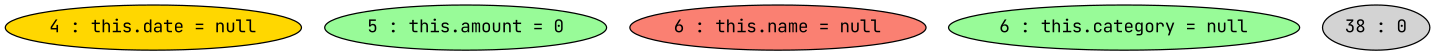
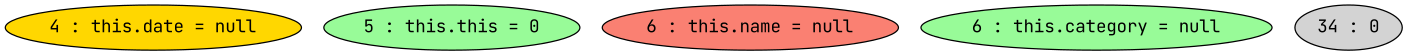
node "5 : this.amount = 0": label "5 : this.amount = 0" -> "5 : this.this = 0"
node "38 : 0": label "38 : 0" -> "34 : 0"
